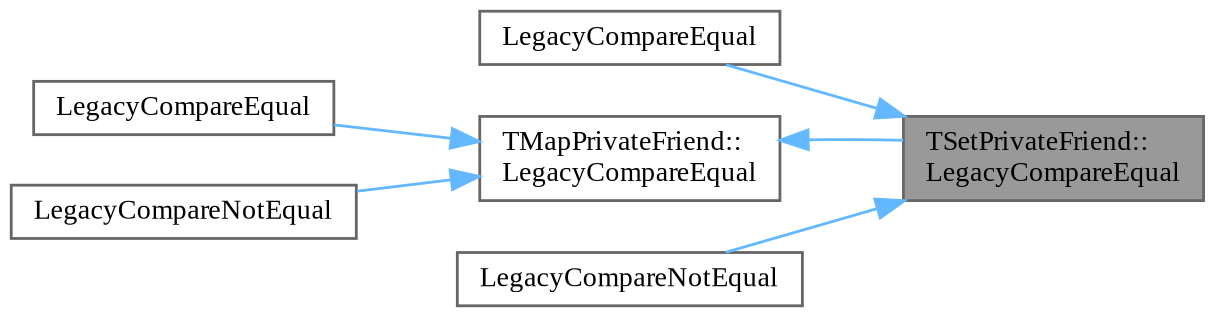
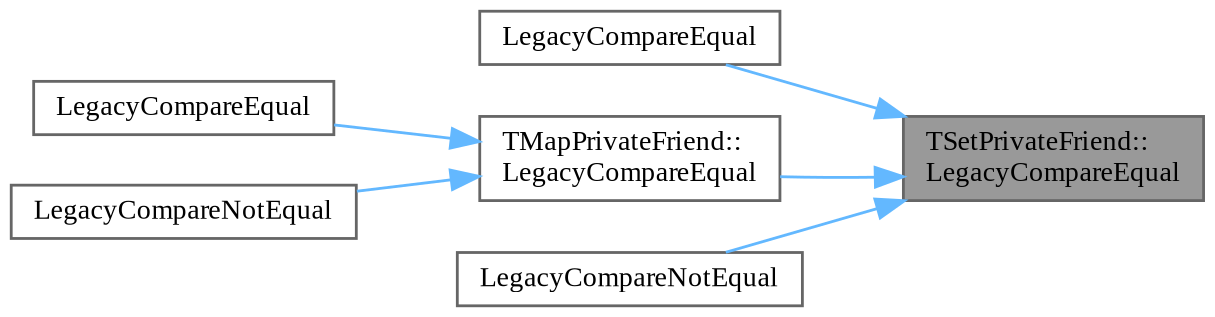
edge "TSetPrivateFriend:: LegacyCompareEqual" -> "TMapPrivateFriend:: LegacyCompareEqual": reversed
